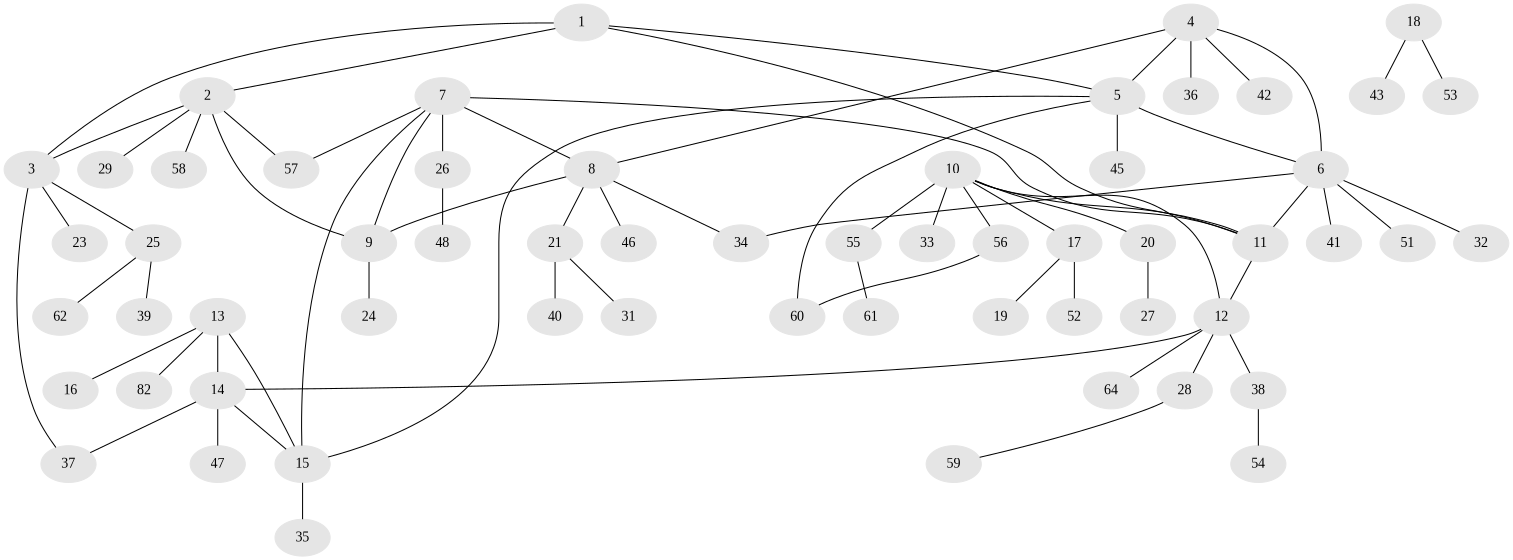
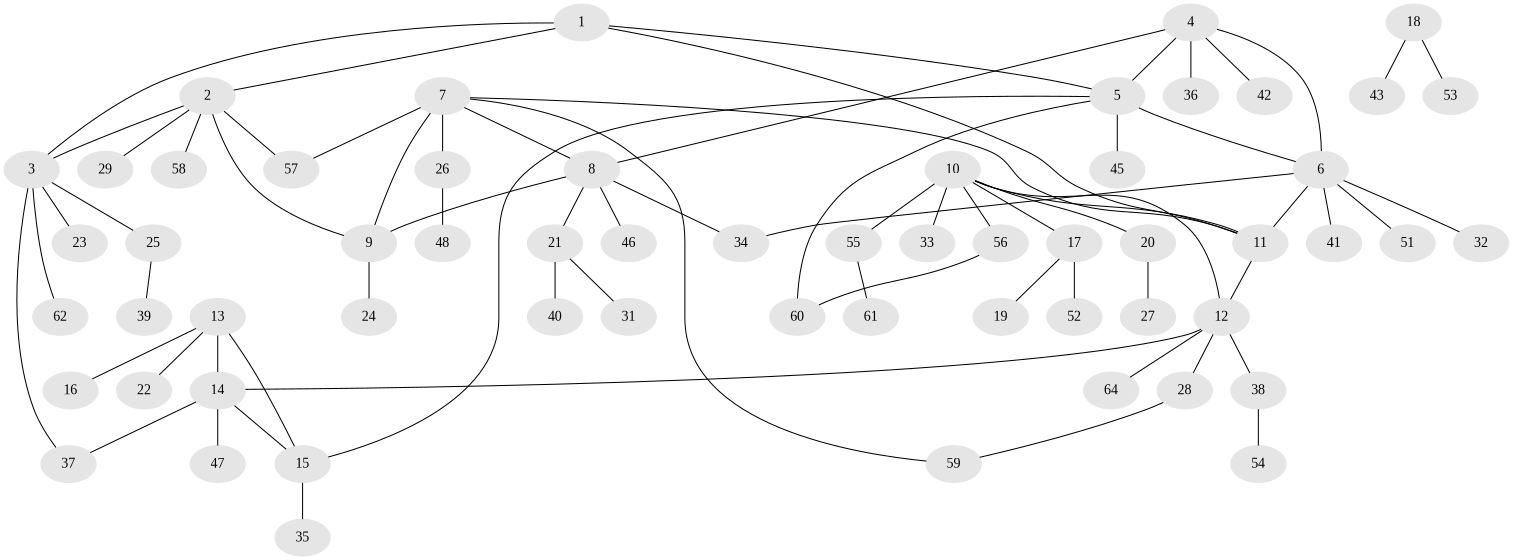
edge "7" -- "15": now "7" -- "59"
edge "25" -- "62": now "3" -- "62"
node "82": label "82" -> "22"
